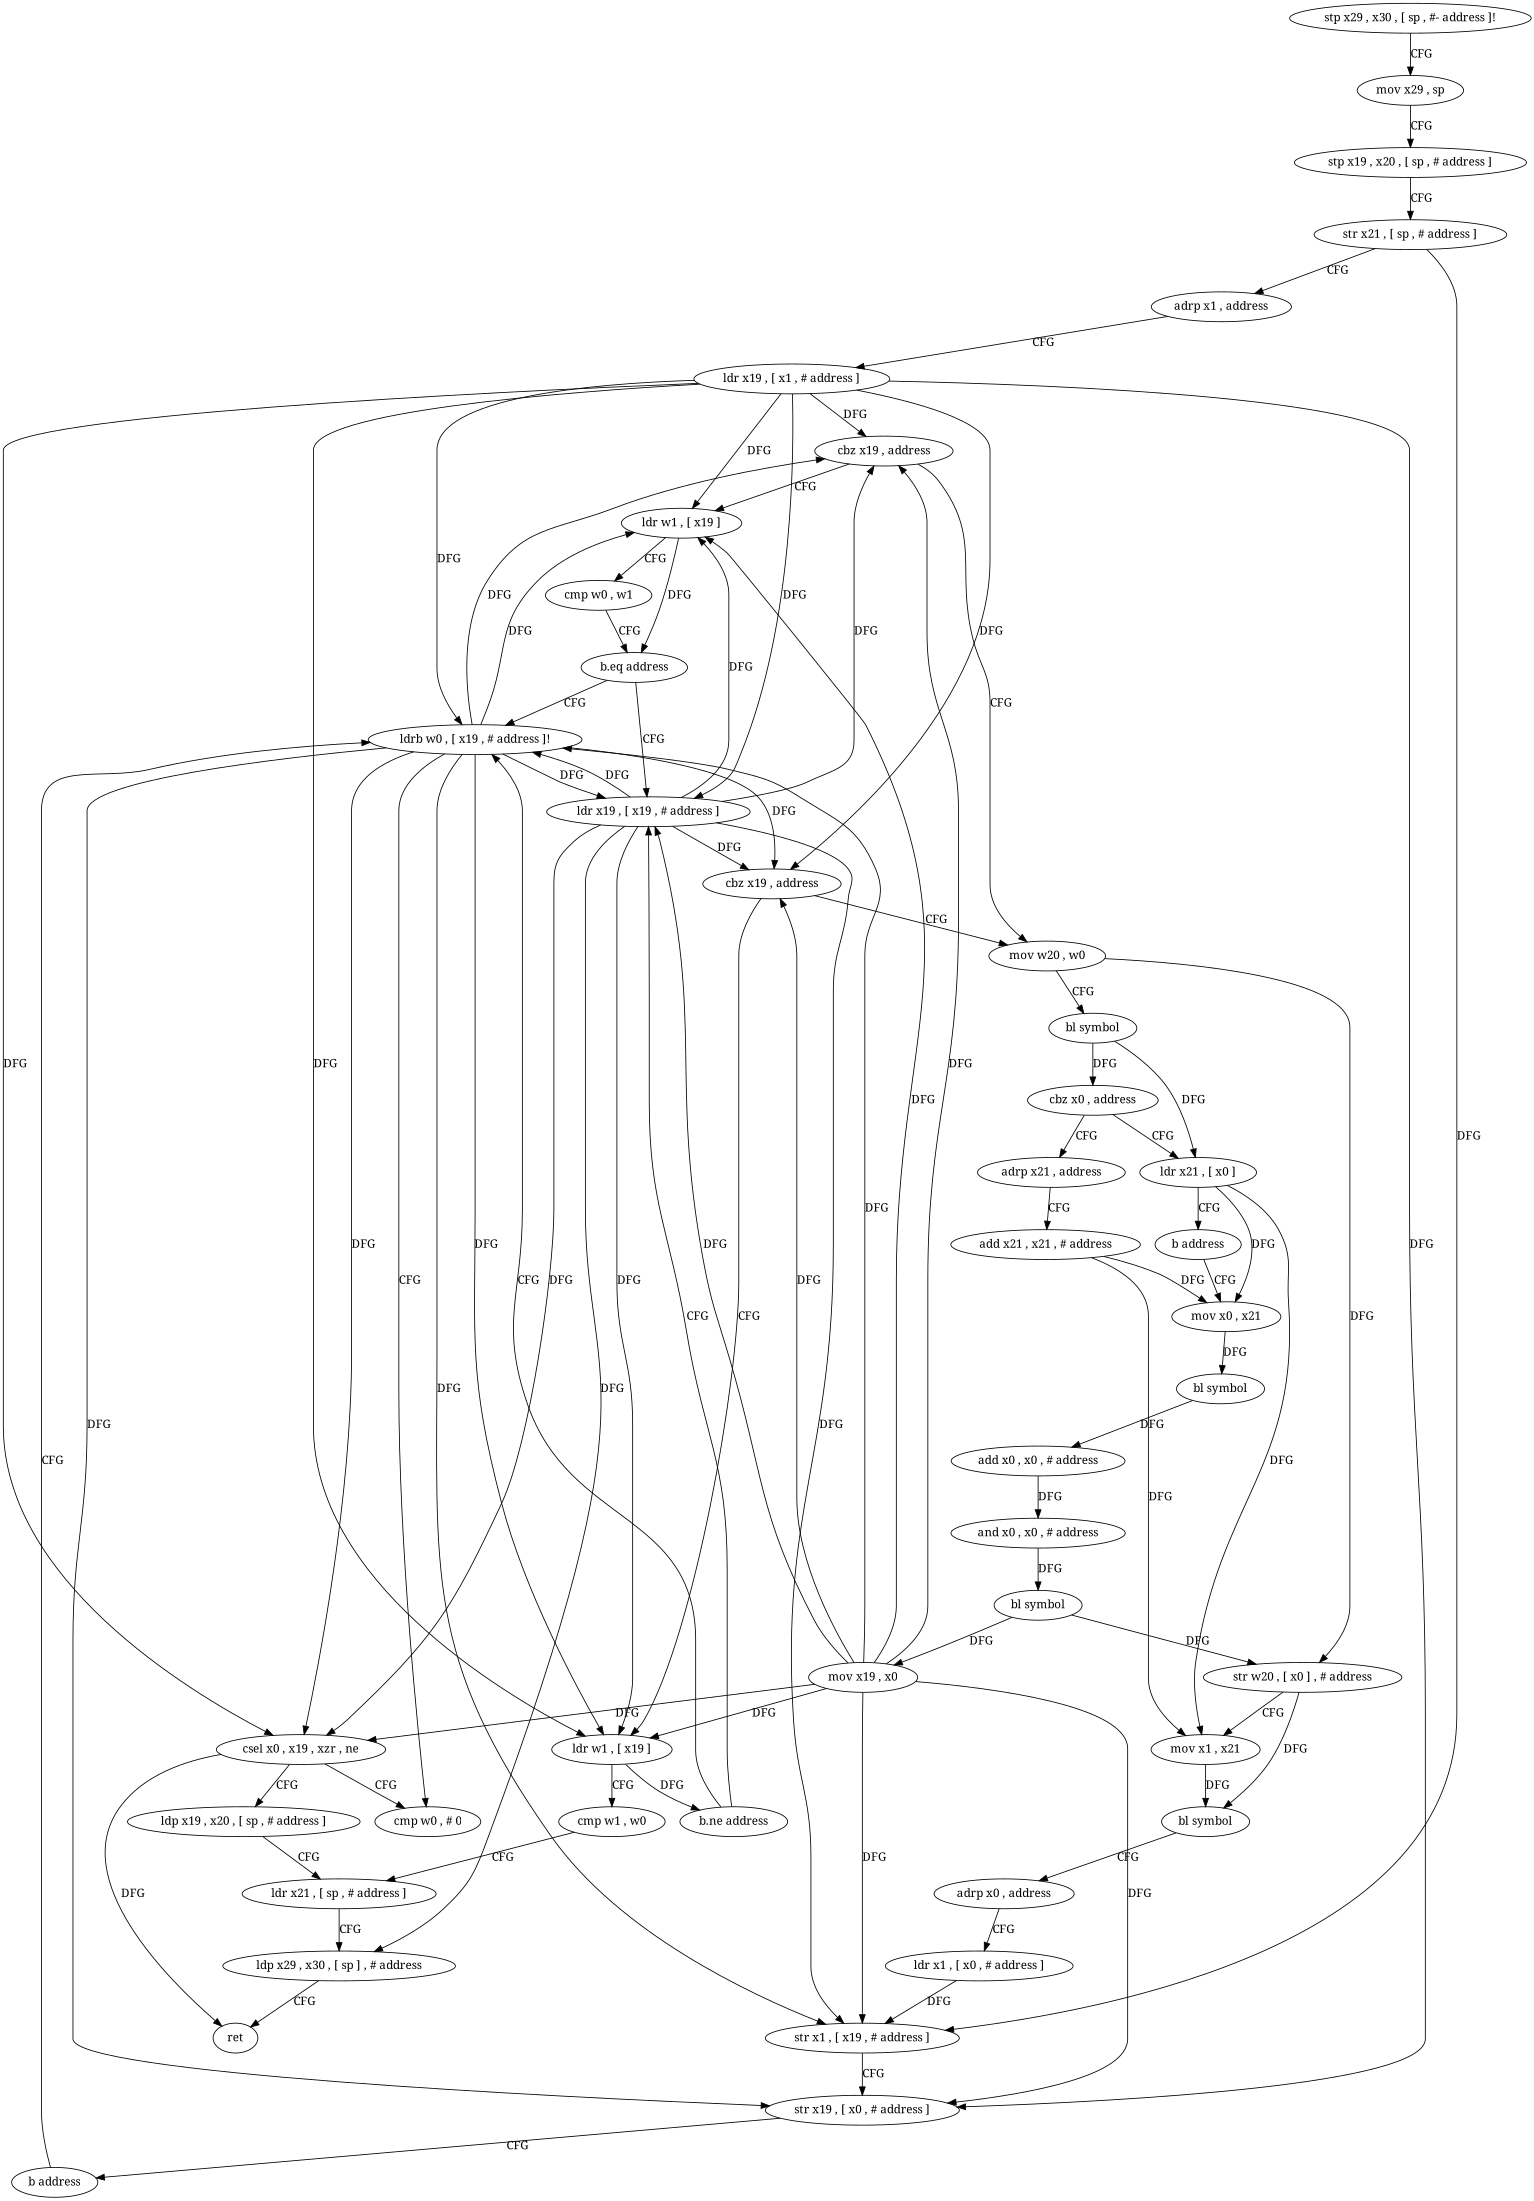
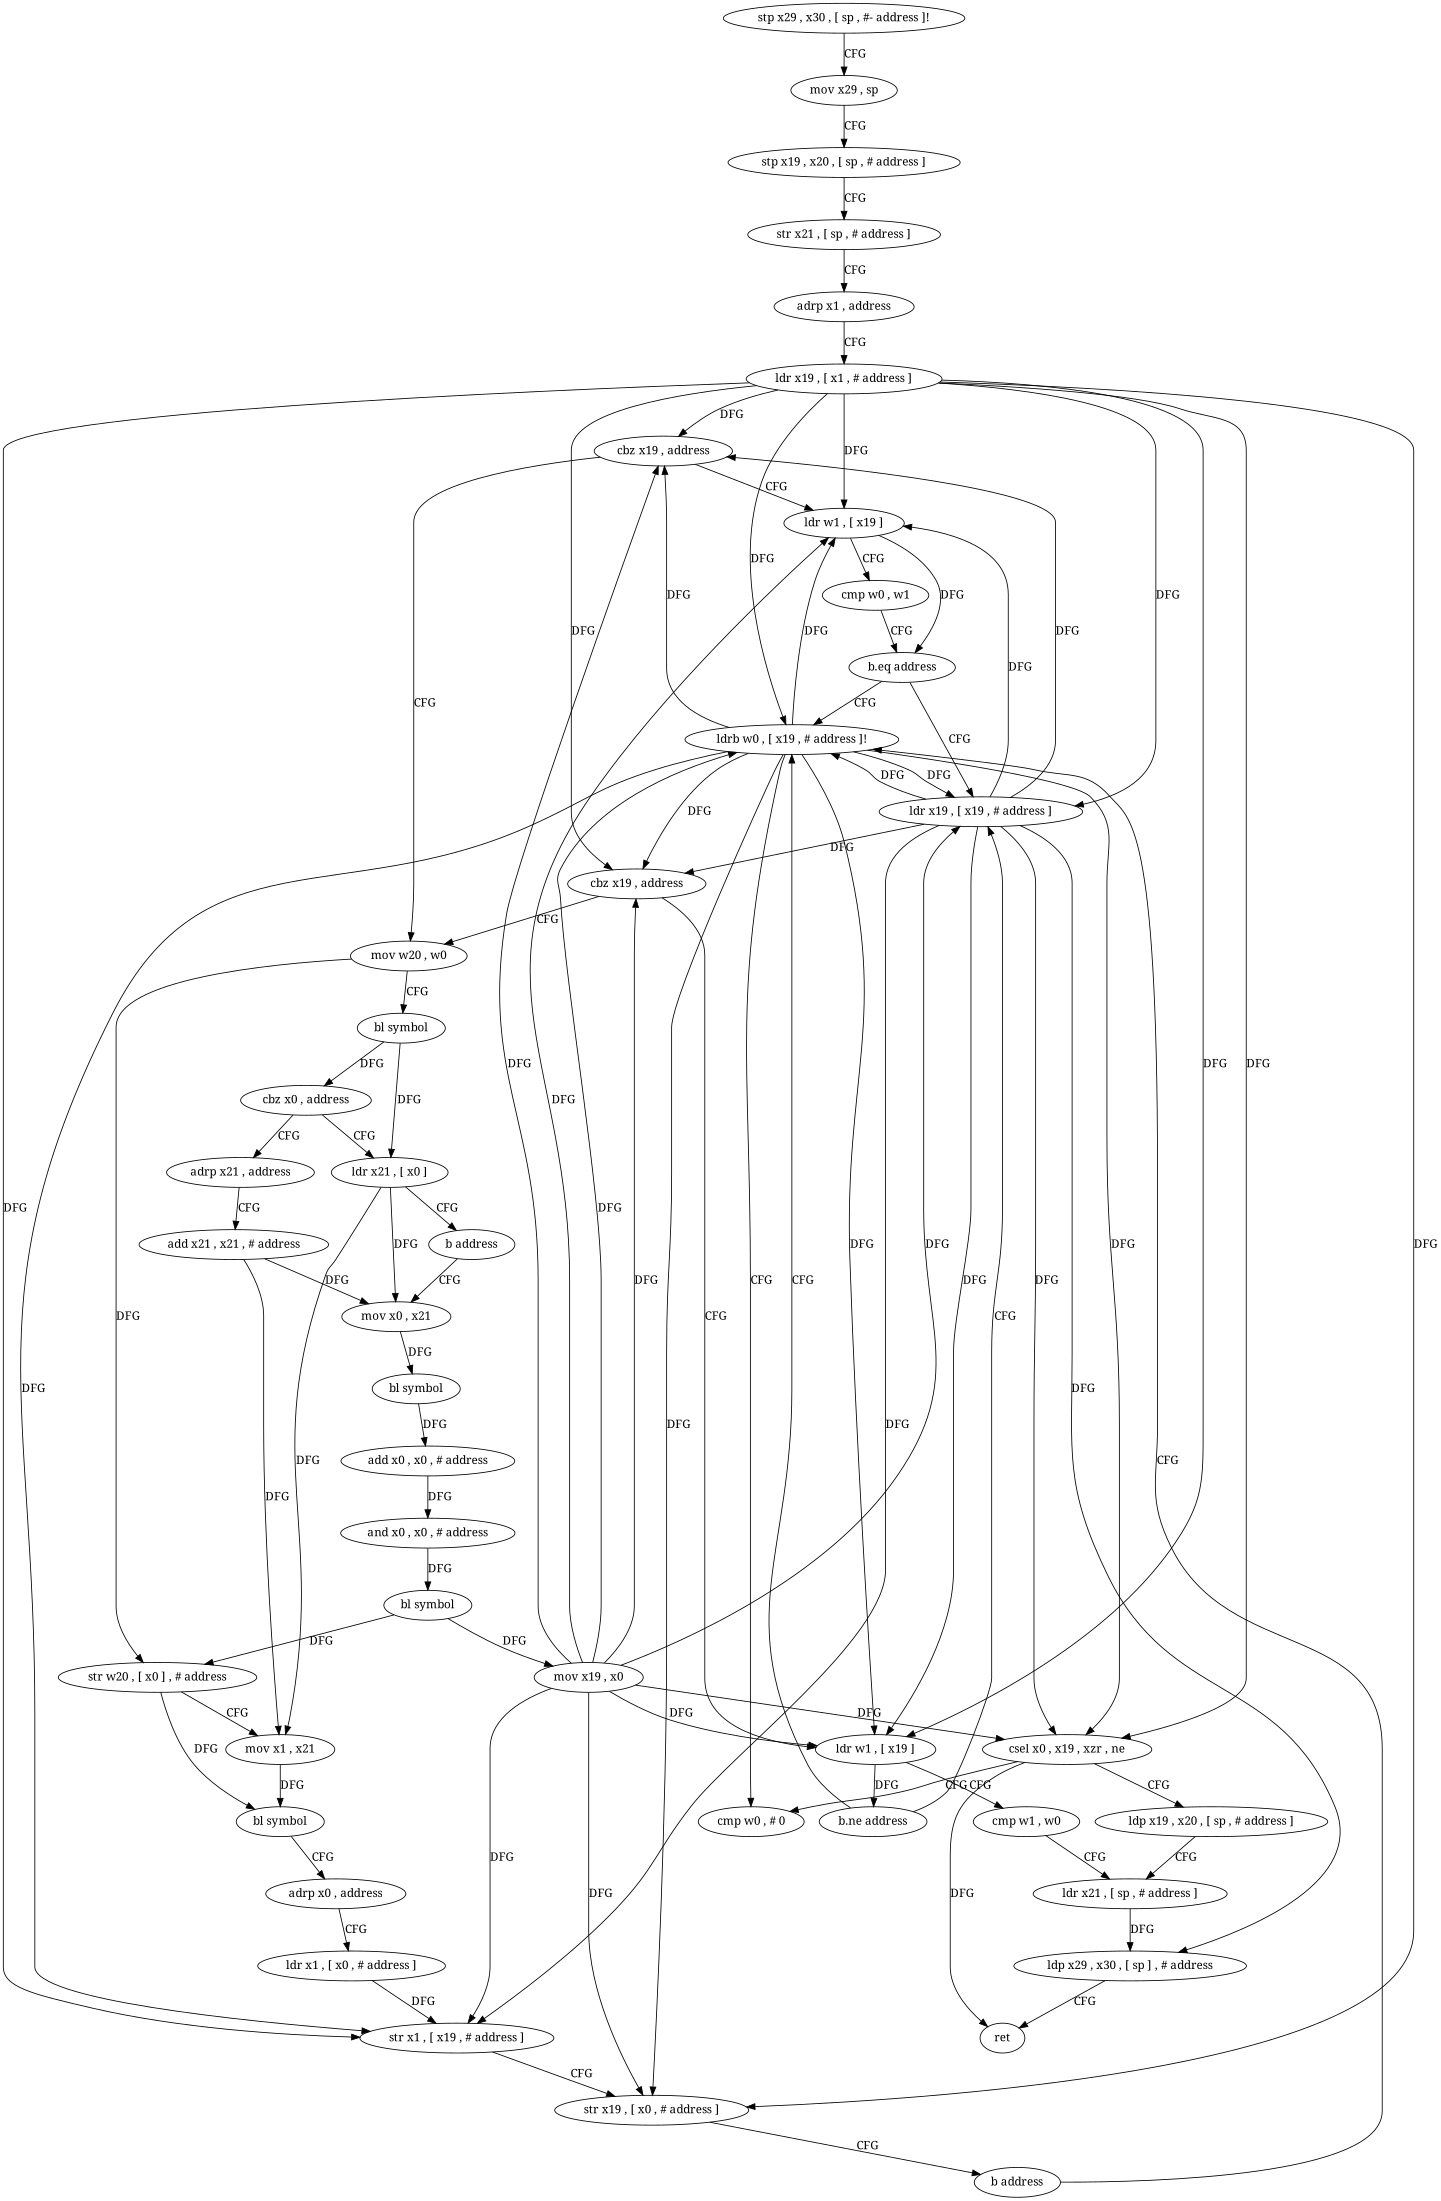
edge "str x21 , [ sp , # address ]" -> "str x1 , [ x19 , # address ]": now "ldr x19 , [ x1 , # address ]" -> "str x1 , [ x19 , # address ]"
edge "ldr x21 , [ sp , # address ]" -> "ldp x29 , x30 , [ sp ] , # address": label "CFG" -> "DFG"
